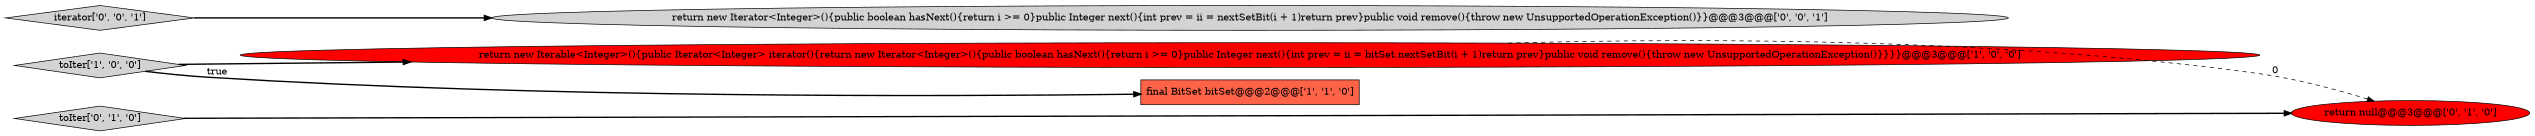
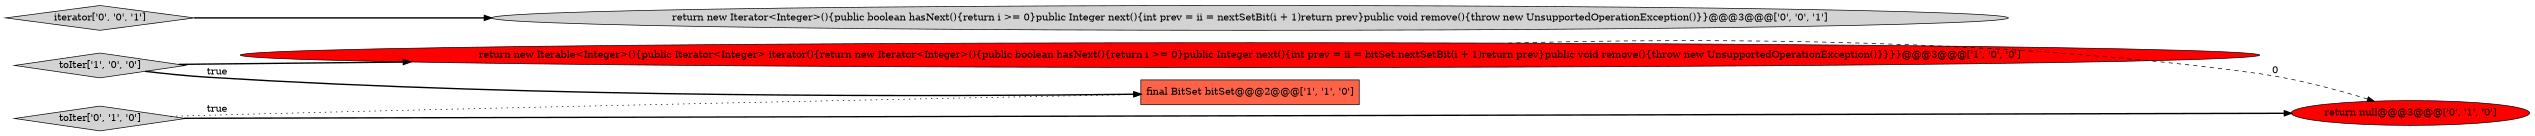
edge "toIter['0', '1', '0']" -> "final BitSet bitSet@@@2@@@['1', '1', '0']": added, label "true"
